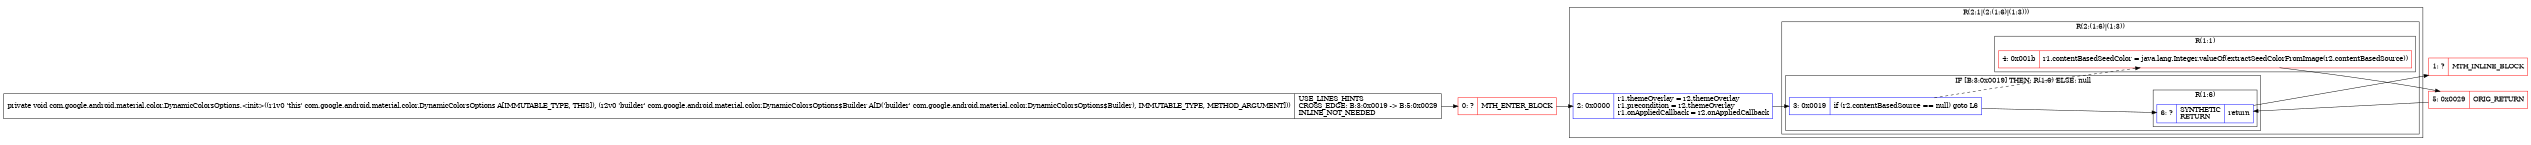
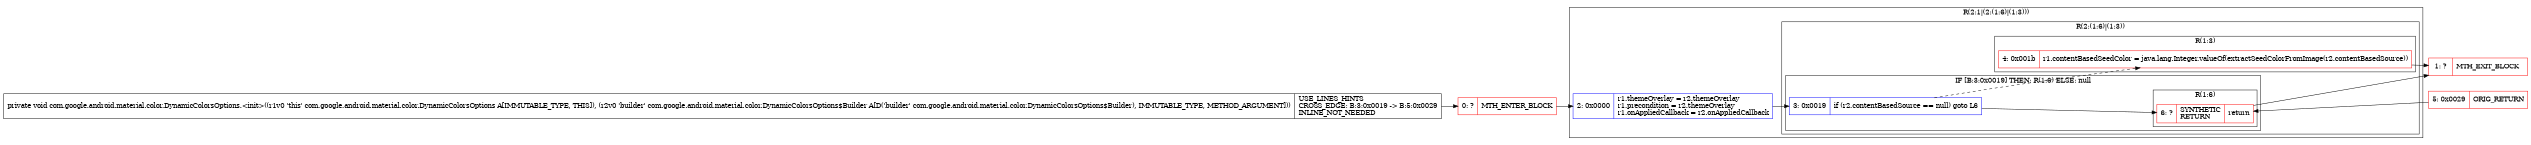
cluster "R(1:1)": label "R(1:1)" -> "R(1:3)"
node "1: ?": text "MTH_INLINE_BLOCK" -> "MTH_EXIT_BLOCK"
edge "4: 0x001b" -> "5: 0x0029": now "4: 0x001b" -> "1: ?"
node "6: ?": color blue -> red
